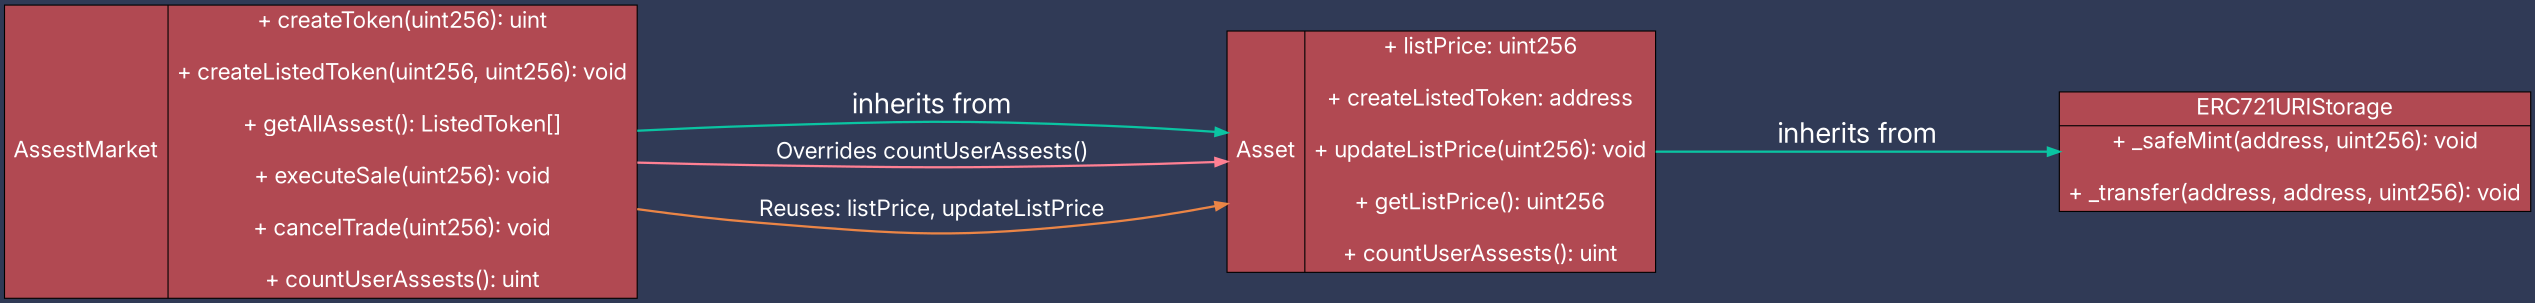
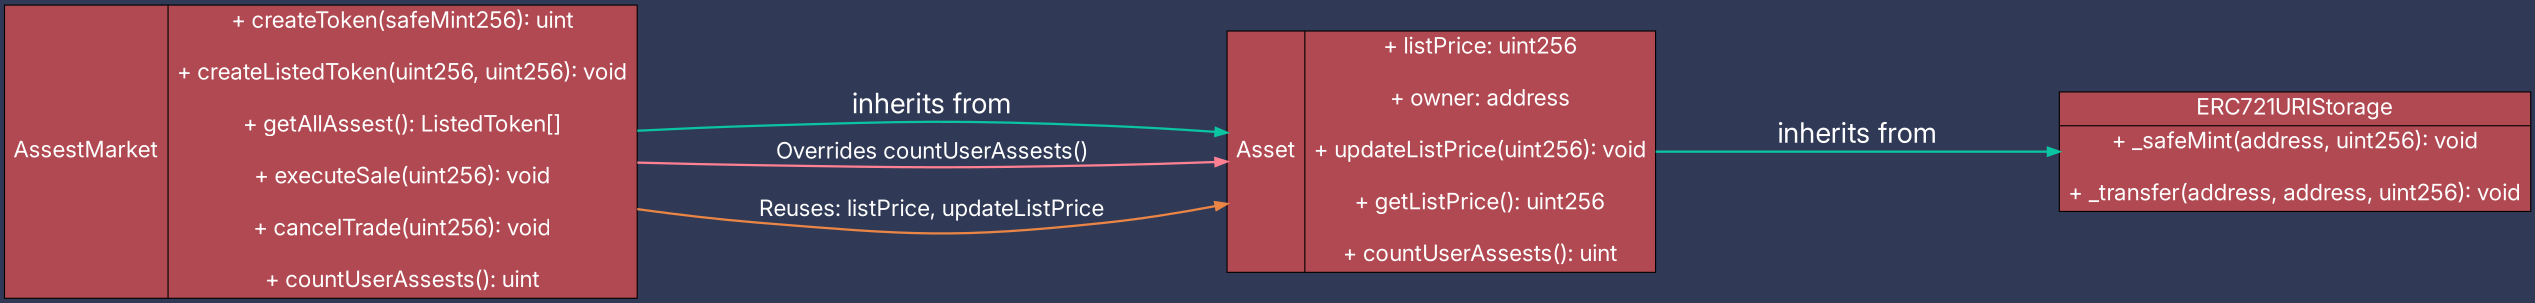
node "AssestMarket": text "+ createToken(uint256): uint" -> "+ createToken(safeMint256): uint"
node "Asset": text "+ createListedToken: address" -> "+ owner: address"
